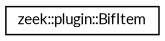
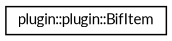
node "zeek::plugin::BifItem": label "zeek::plugin::BifItem" -> "plugin::plugin::BifItem"
